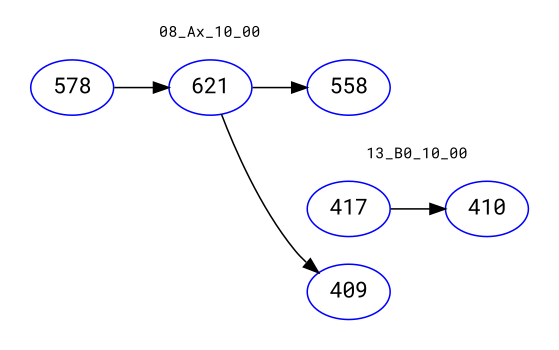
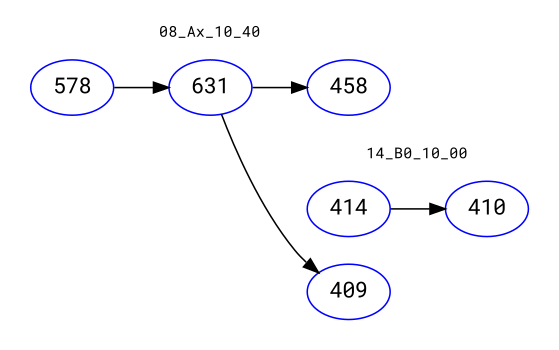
cluster "08_Ax_10_00": label "08_Ax_10_00" -> "08_Ax_10_40"
node "621": label "621" -> "631"
node "558": label "558" -> "458"
cluster "13_B0_10_00": label "13_B0_10_00" -> "14_B0_10_00"
node "417": label "417" -> "414"
